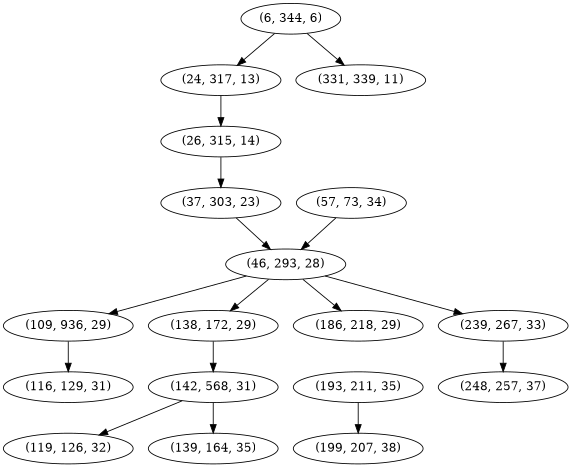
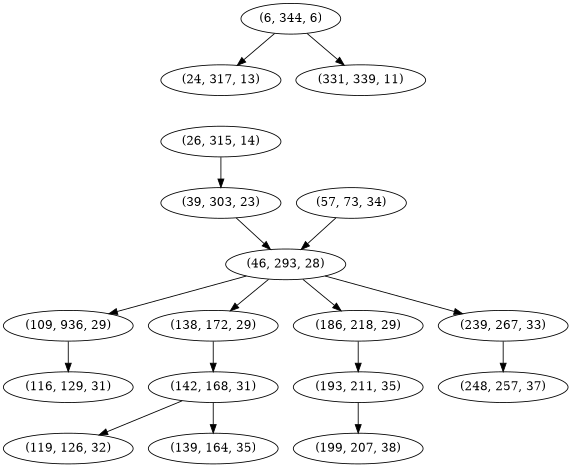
edge "(24, 317, 13)" -> "(26, 315, 14)": removed
node "(37, 303, 23)": label "(37, 303, 23)" -> "(39, 303, 23)"
edge "(186, 218, 29)" -> "(193, 211, 35)": added
node "(142, 568, 31)": label "(142, 568, 31)" -> "(142, 168, 31)"
